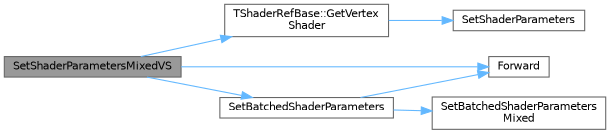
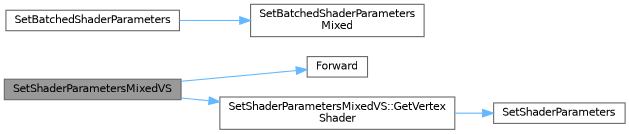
node "TShaderRefBase::GetVertex Shader": label "TShaderRefBase::GetVertex Shader" -> "SetShaderParametersMixedVS::GetVertex Shader"
edge "SetShaderParametersMixedVS" -> "SetBatchedShaderParameters": removed
edge "SetBatchedShaderParameters" -> "Forward": removed
